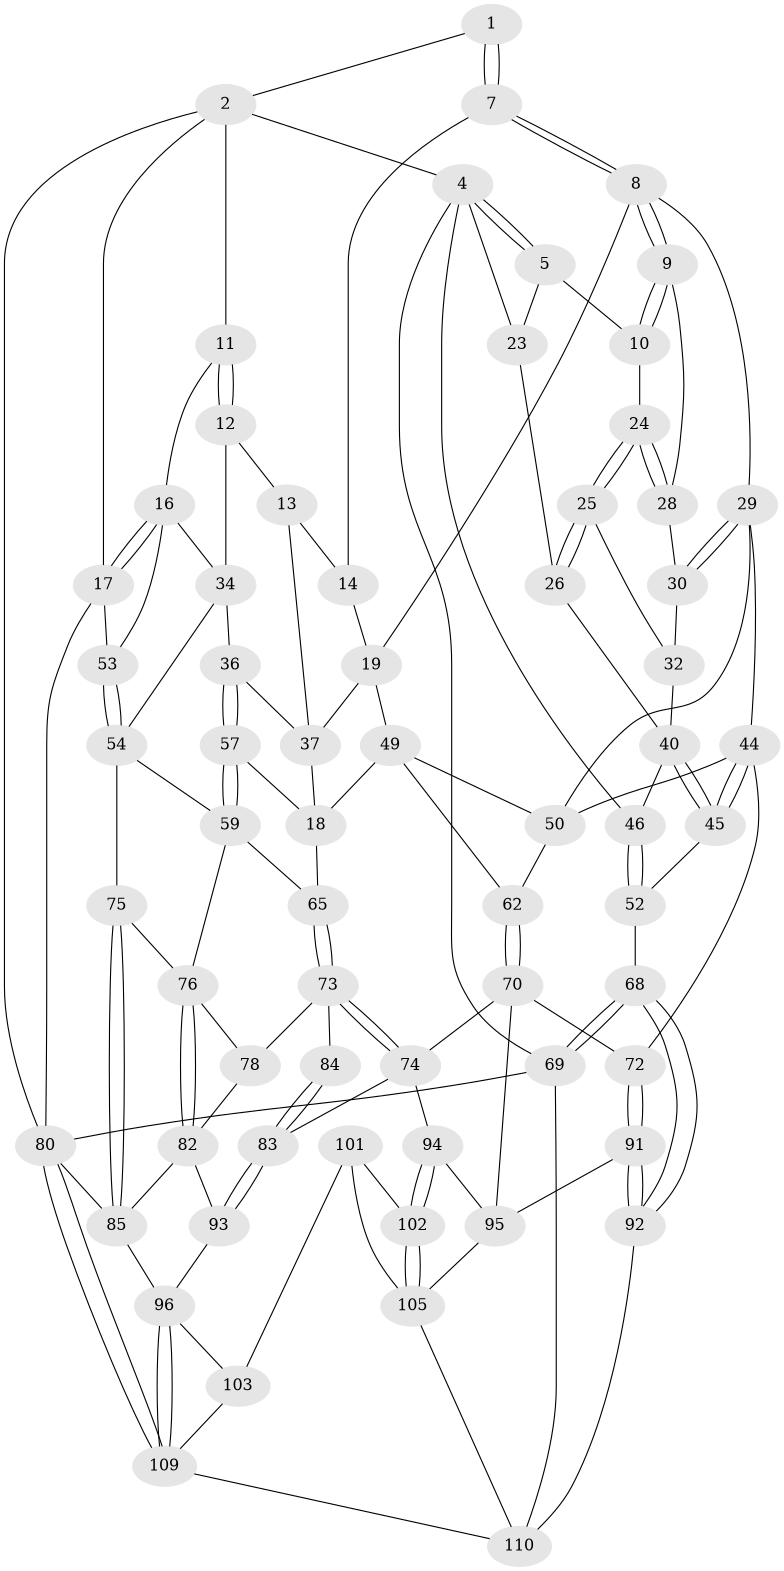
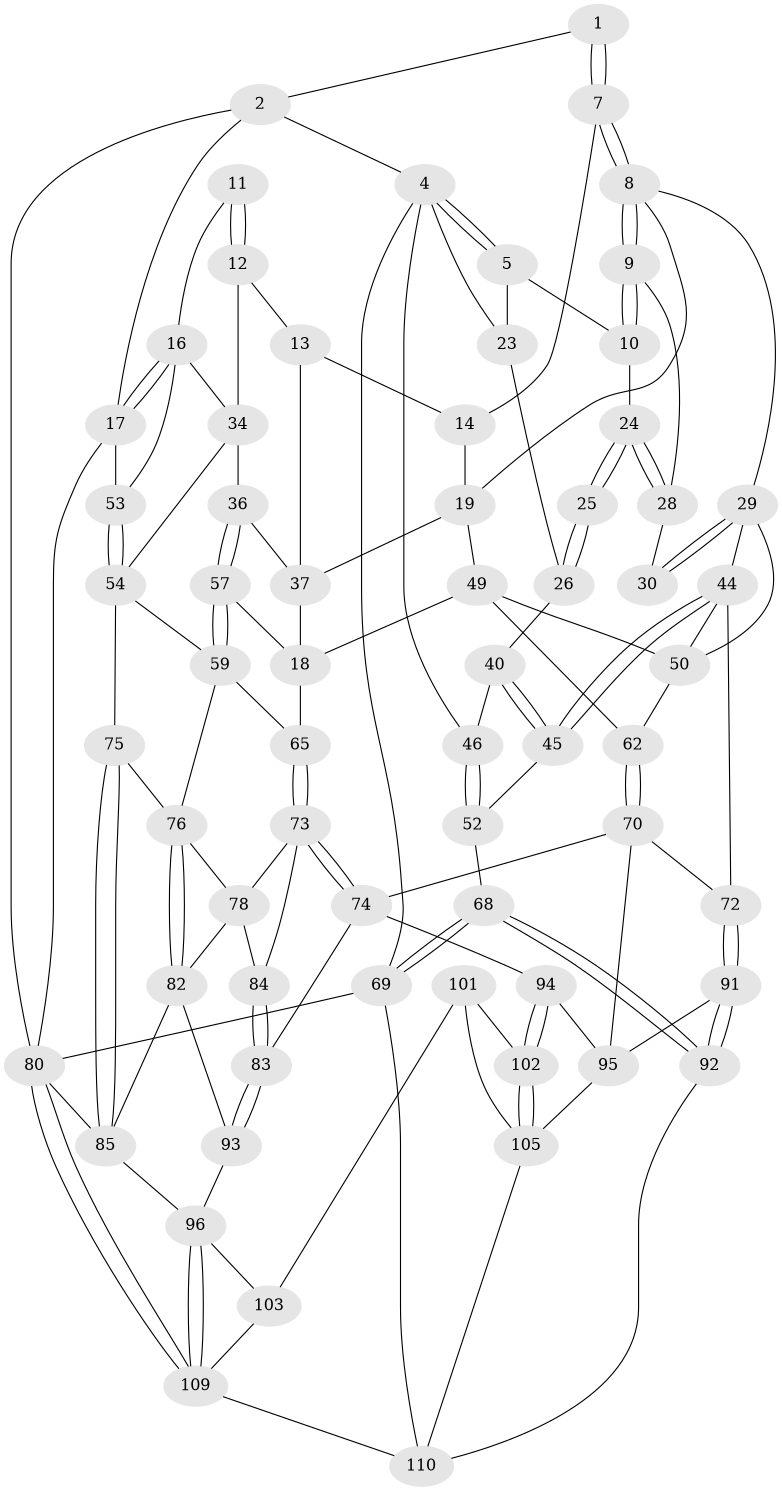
edge "2" -- "11": removed
node "32": removed
edge "78" -- "84": added
